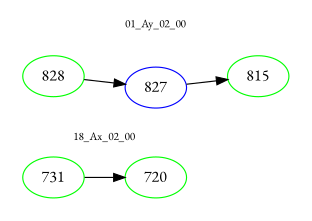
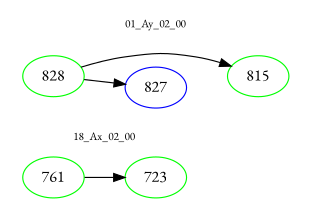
edge "827" -> "815": now "828" -> "815"
node "731": label "731" -> "761"
node "720": label "720" -> "723"
